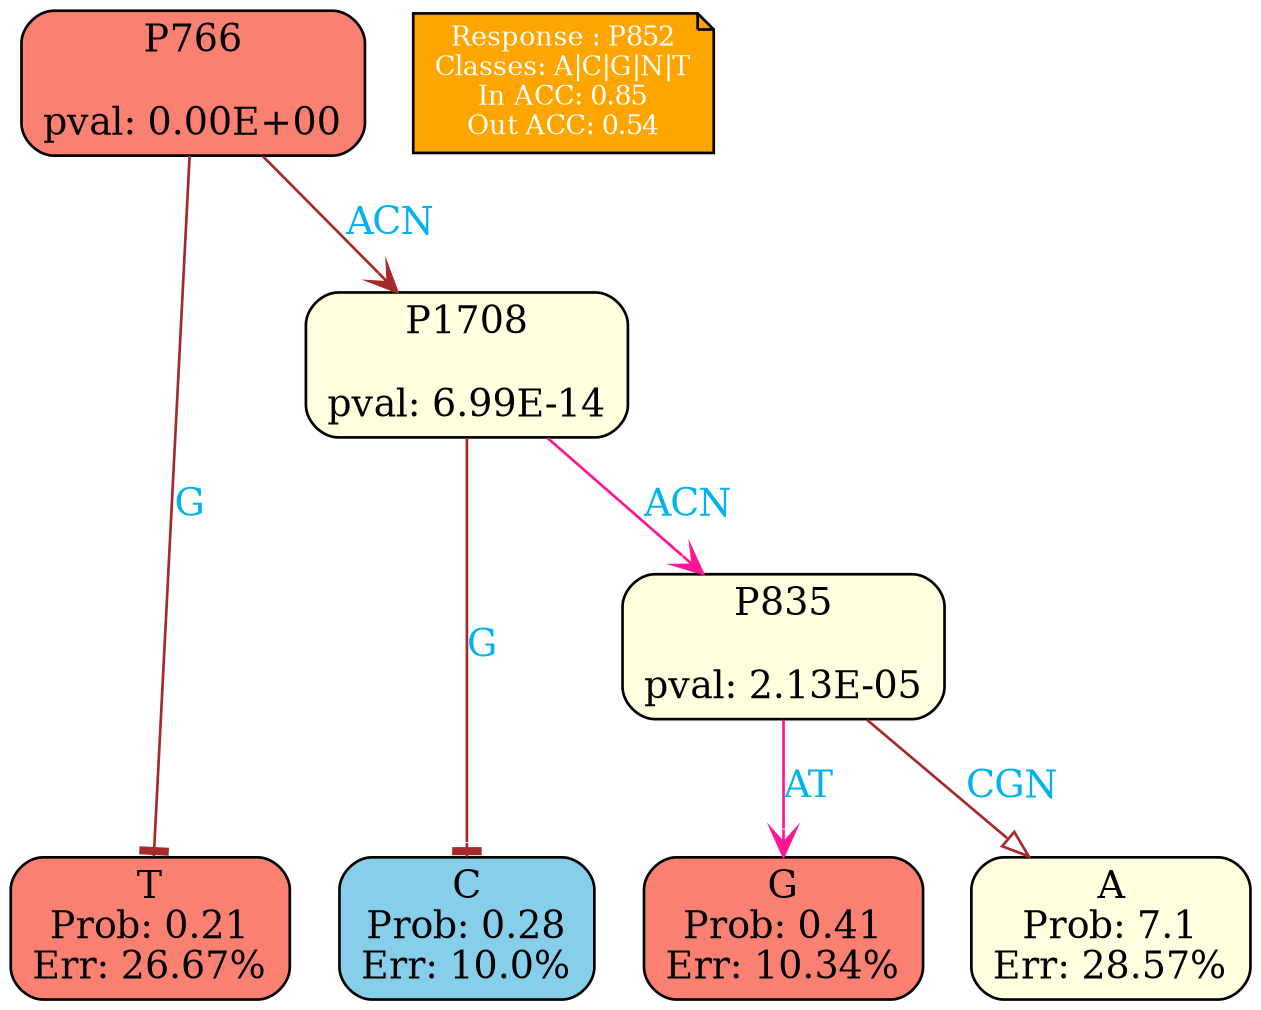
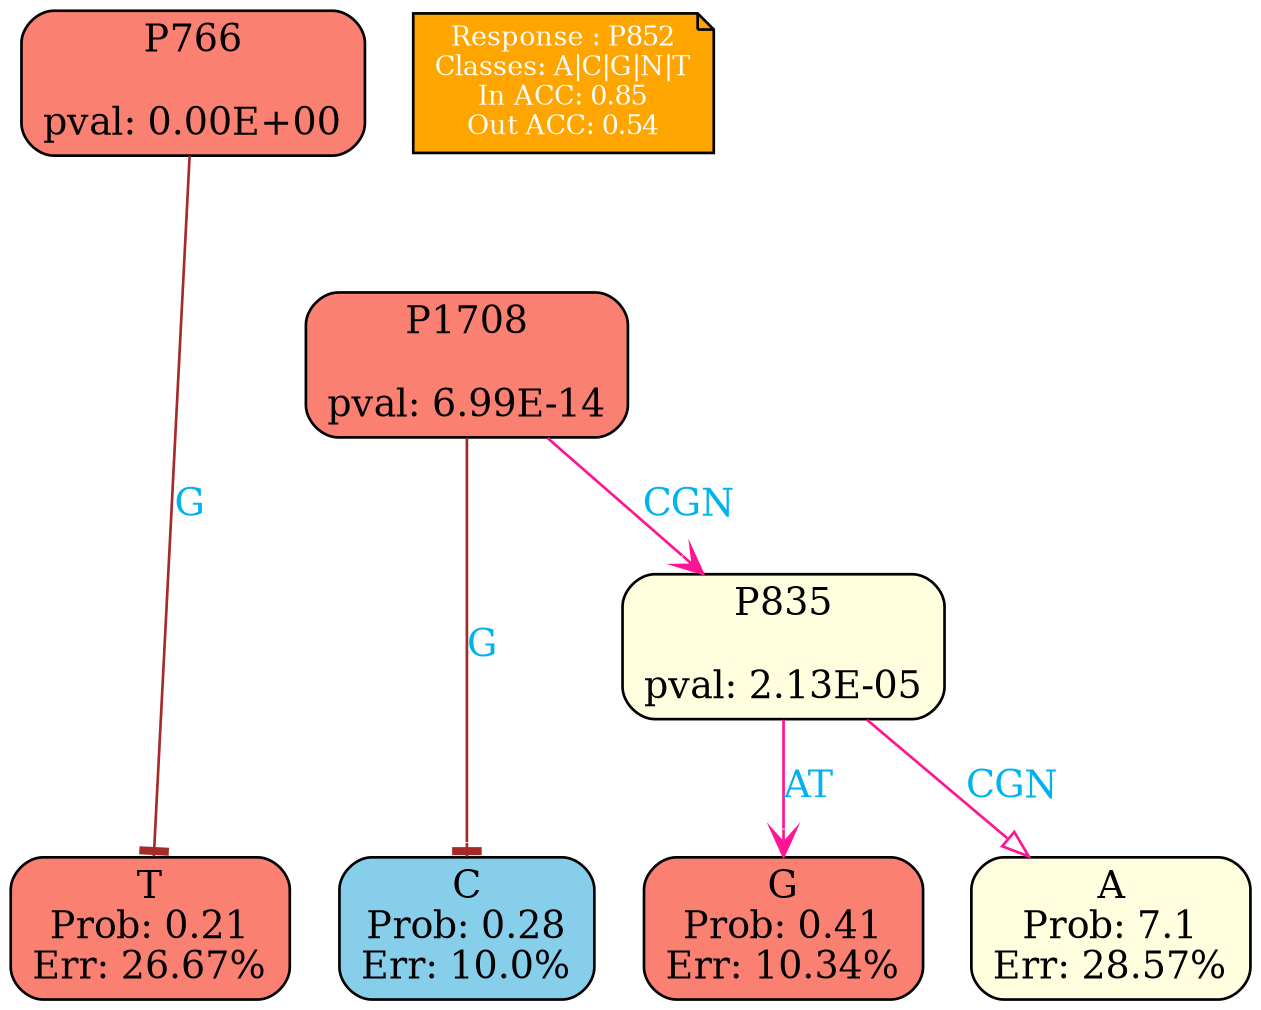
edge "P766 pval: 0.00E+00" -> "P1708 pval: 6.99E-14": removed, label "ACN"
node "P1708 pval: 6.99E-14": fillcolor lightyellow -> salmon
edge "P1708 pval: 6.99E-14" -> "P835 pval: 2.13E-05": label "ACN" -> "CGN"
edge "P835 pval: 2.13E-05" -> "A Prob: 7.1 Err: 28.57%": color brown -> deeppink
